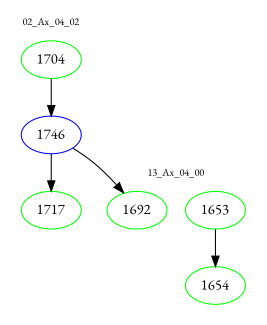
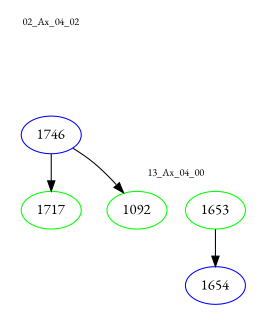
node "1704": removed
node "1692": label "1692" -> "1092"
node "1654": color green -> blue
